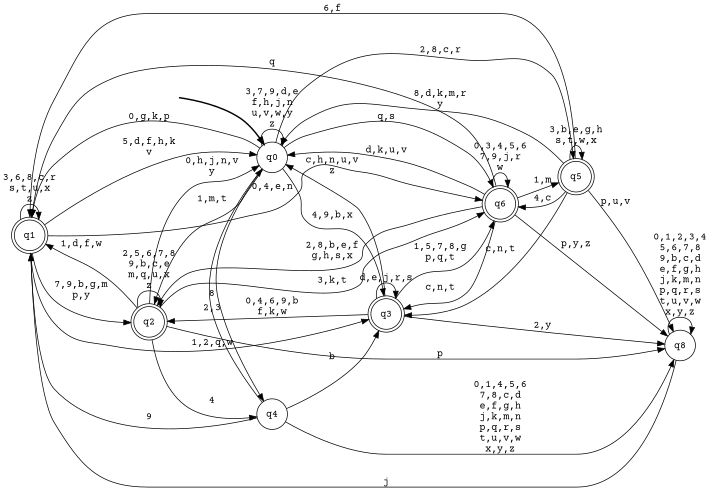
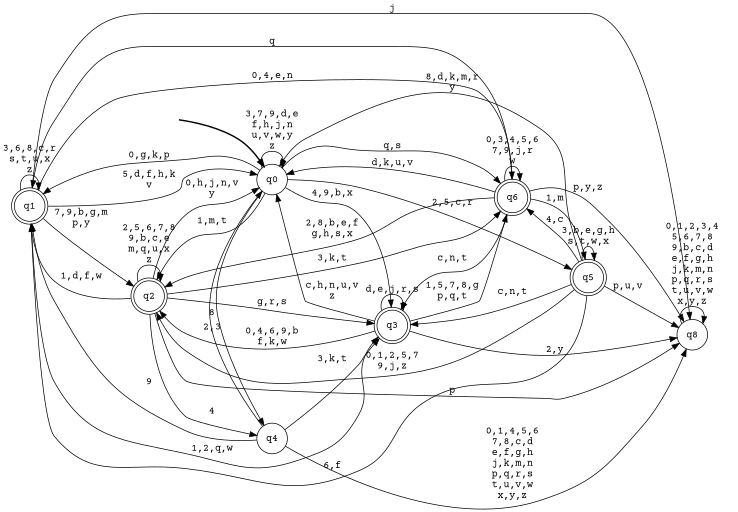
edge "q0" -> "q5": label "2,8,c,r" -> "2,5,c,r"
edge "q2" -> "q3": added, label "g,r,s"
edge "q4" -> "q3": label "b" -> "3,k,t"
edge "q5" -> "q2": added, label "0,1,2,5,7 9,j,z"
edge "q8" -> "q1": reversed
